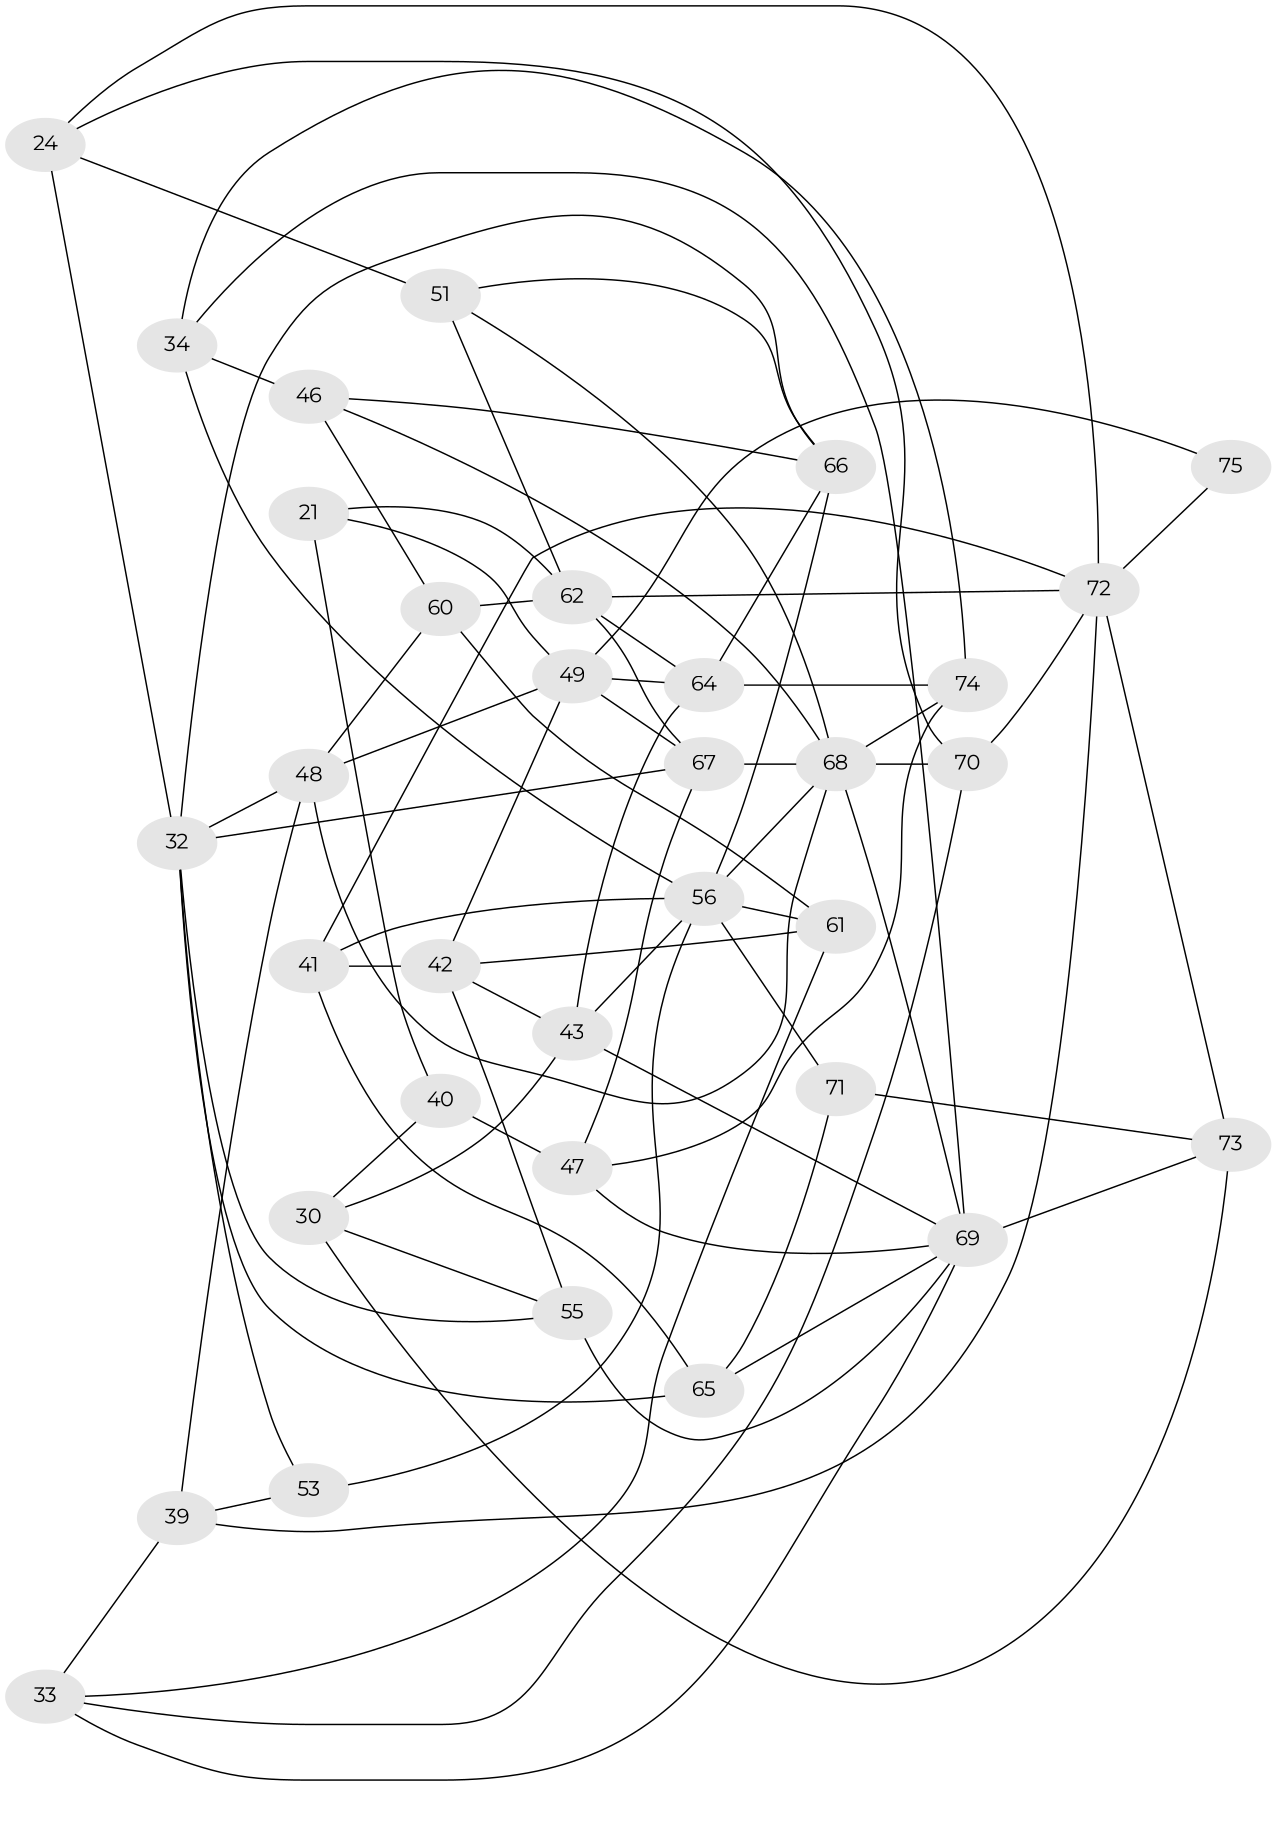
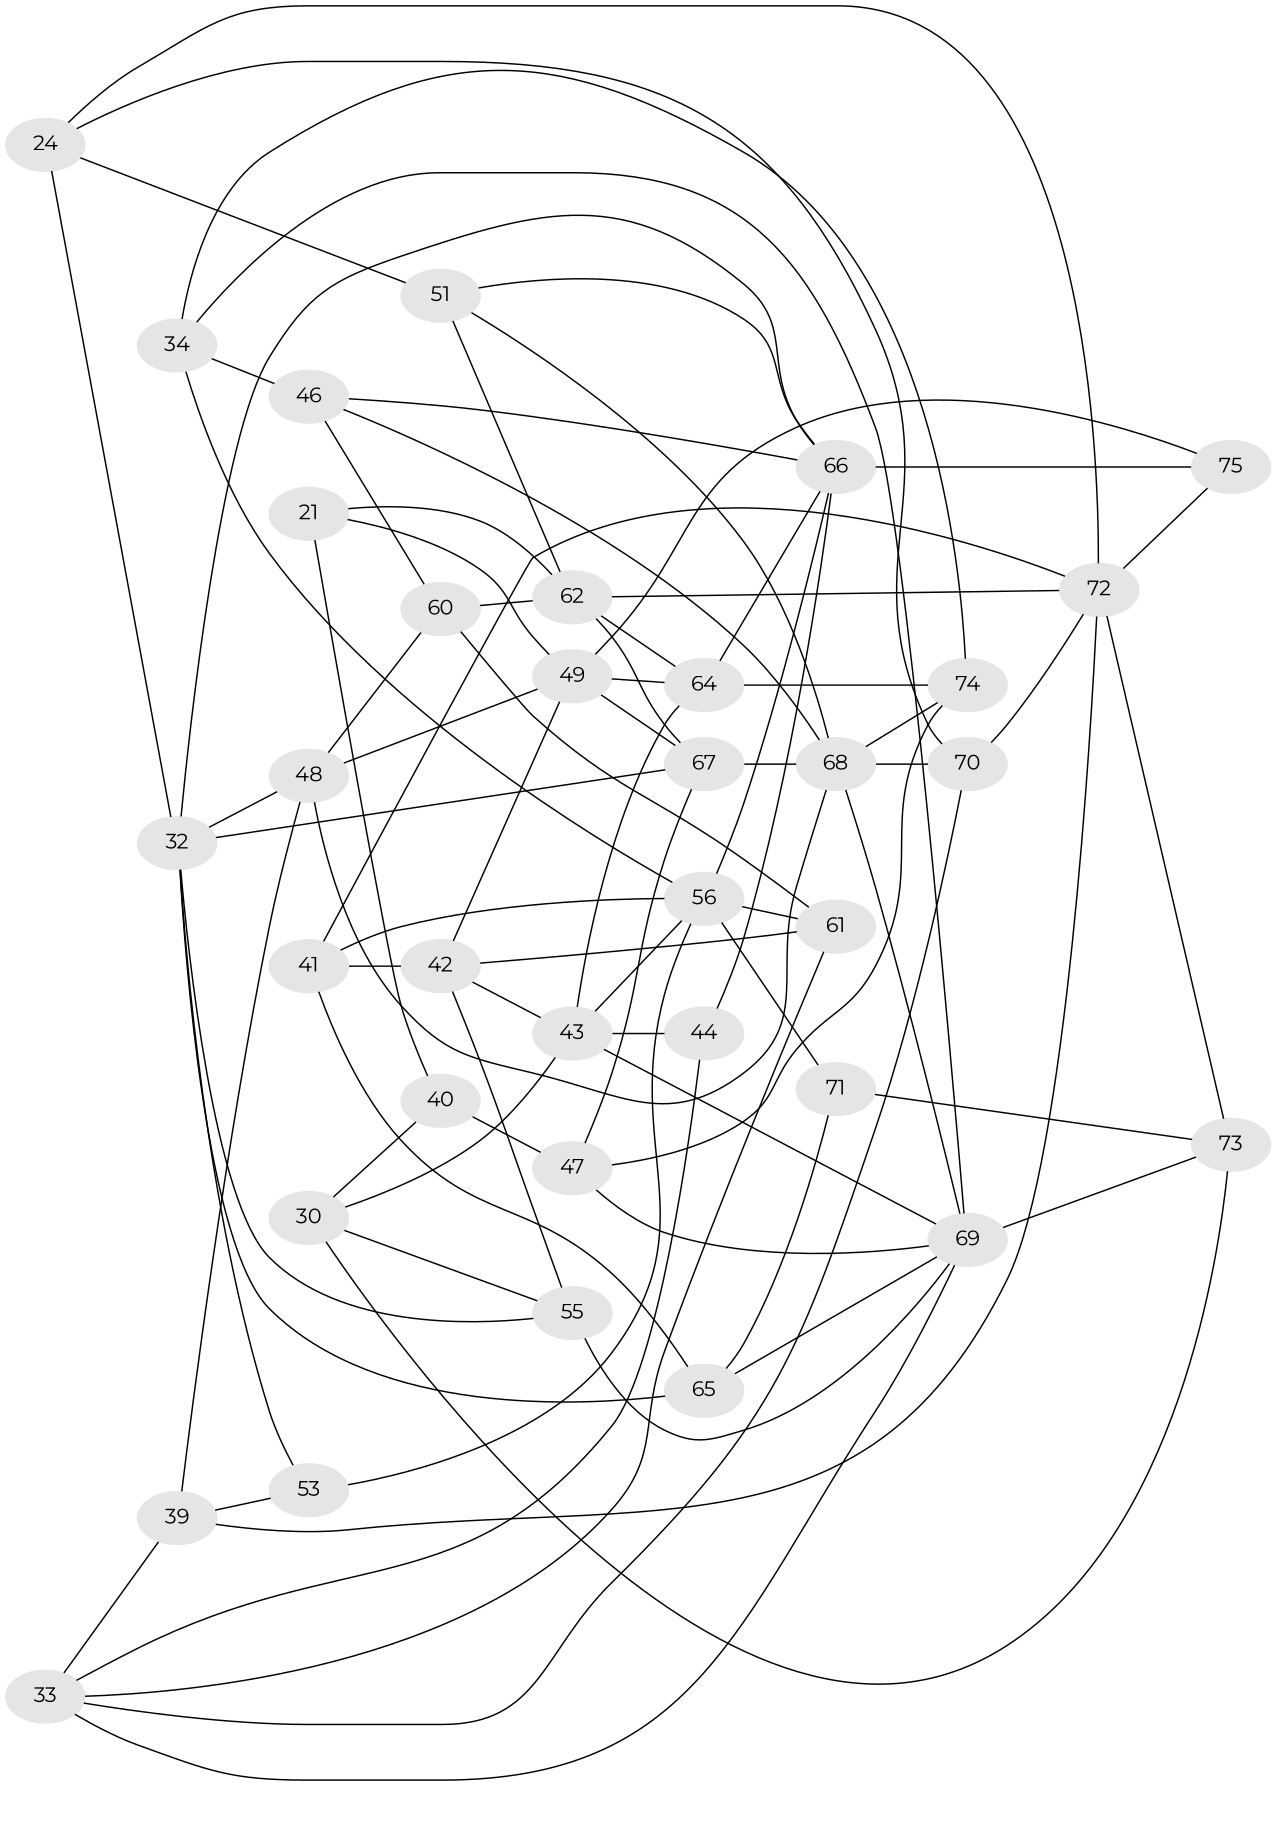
edge "66" -- "75": added
edge "68" -- "56": removed
node "44": added
